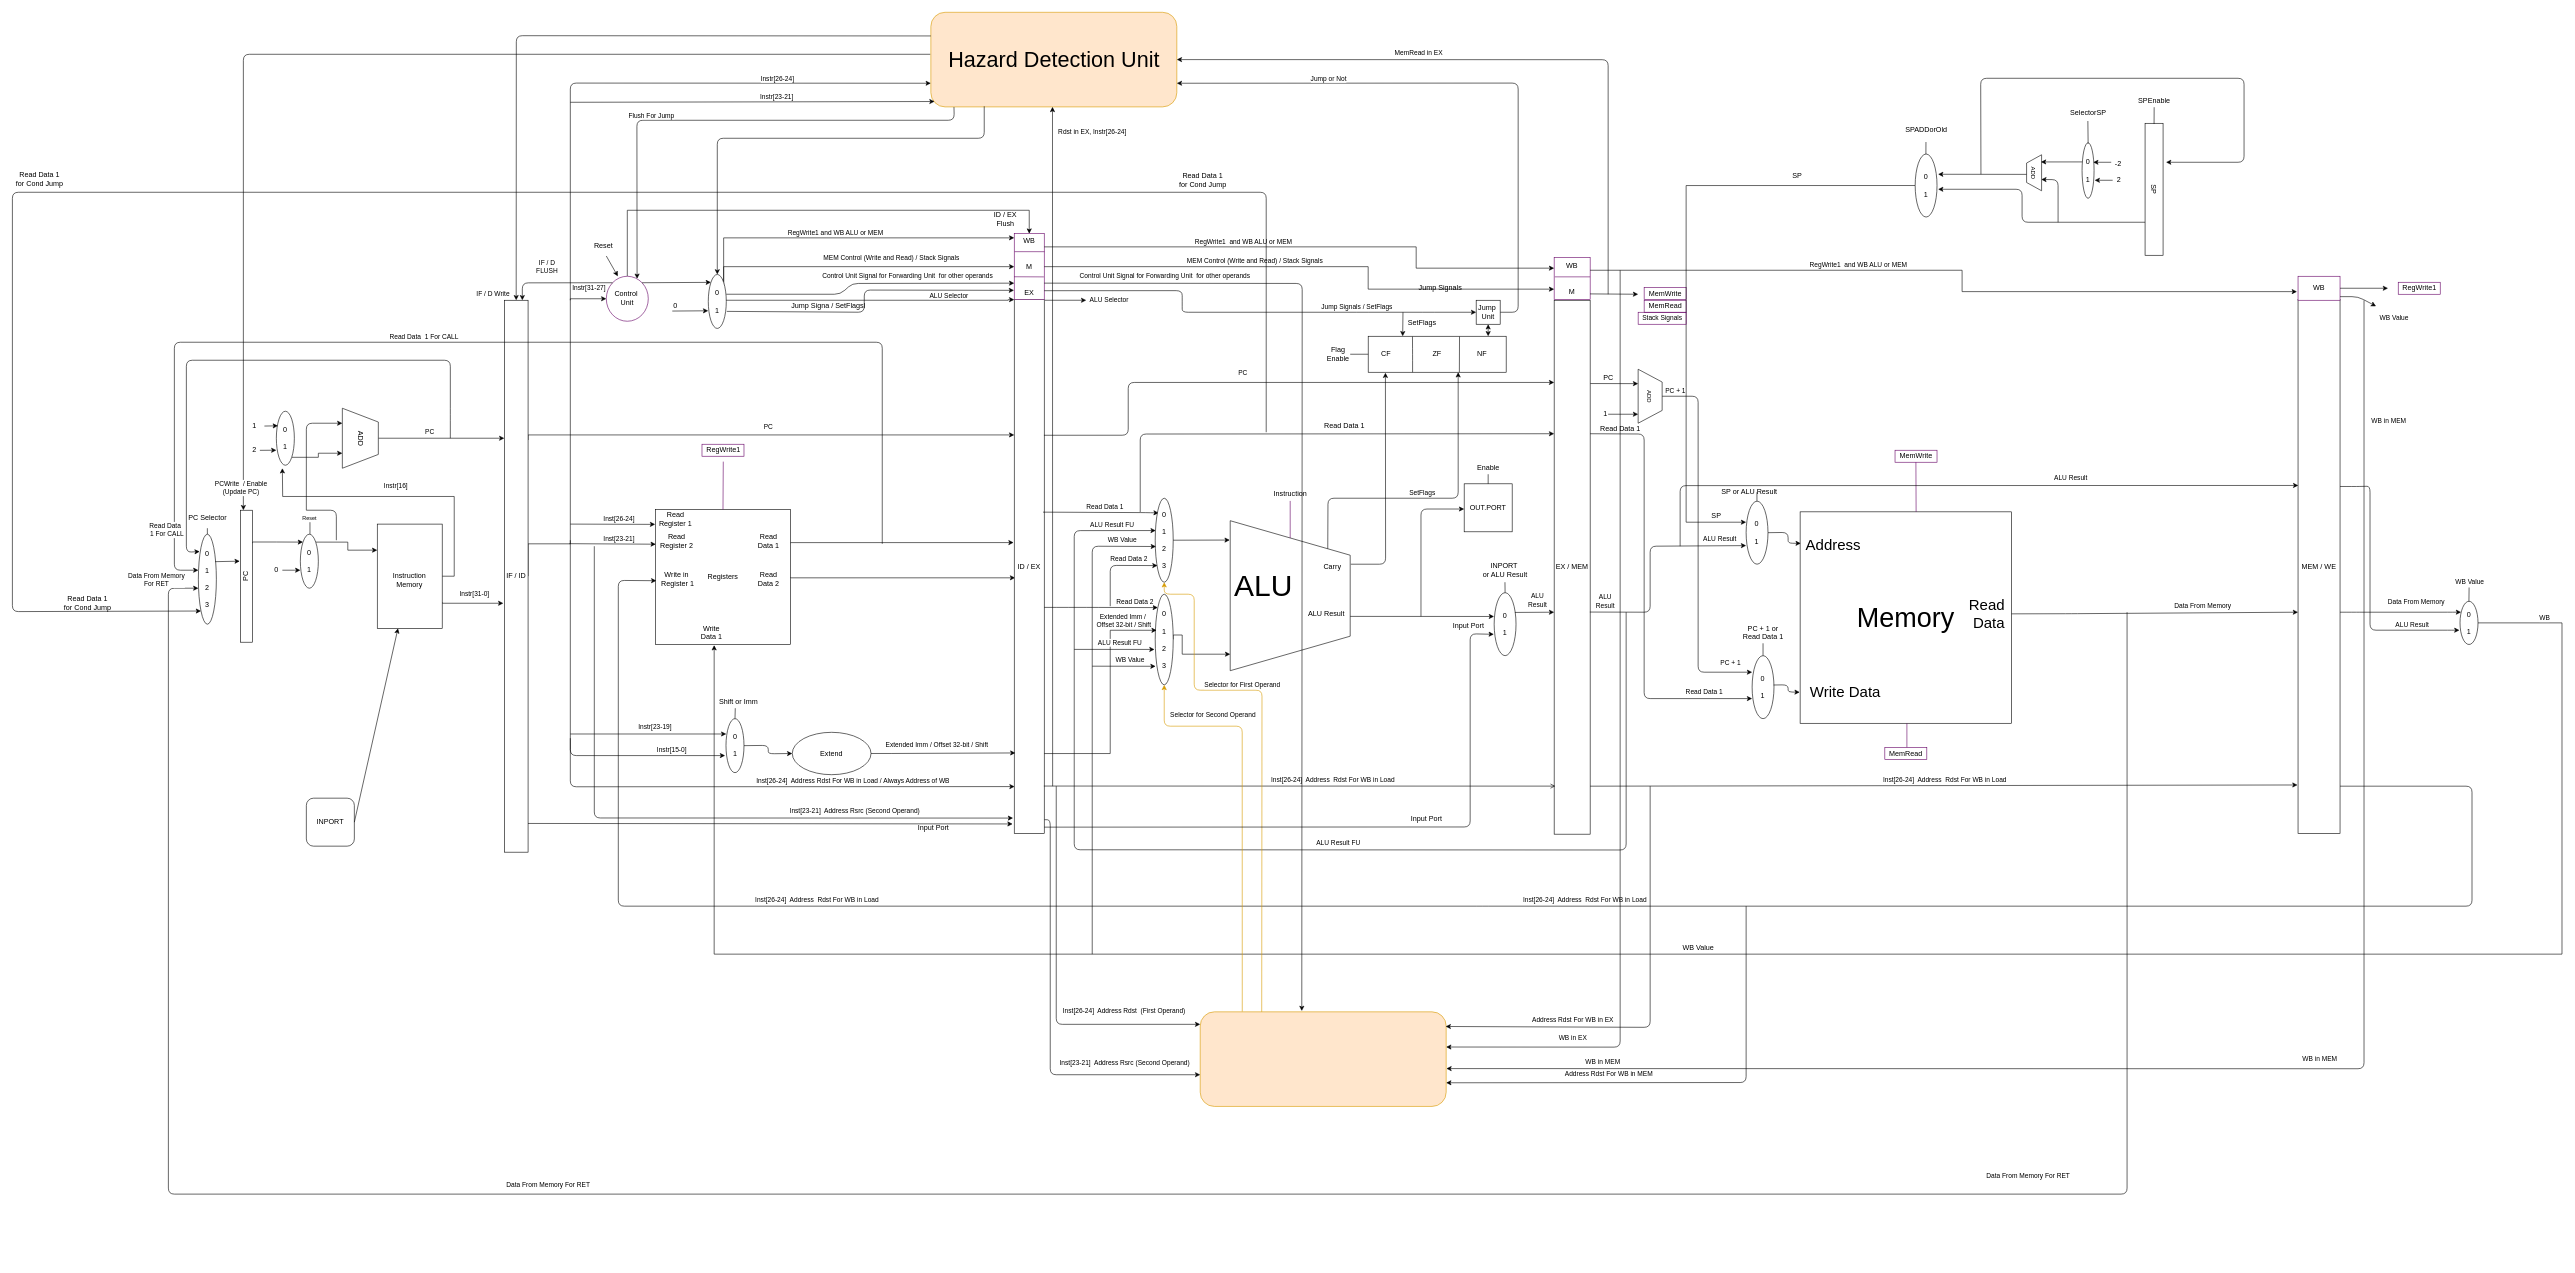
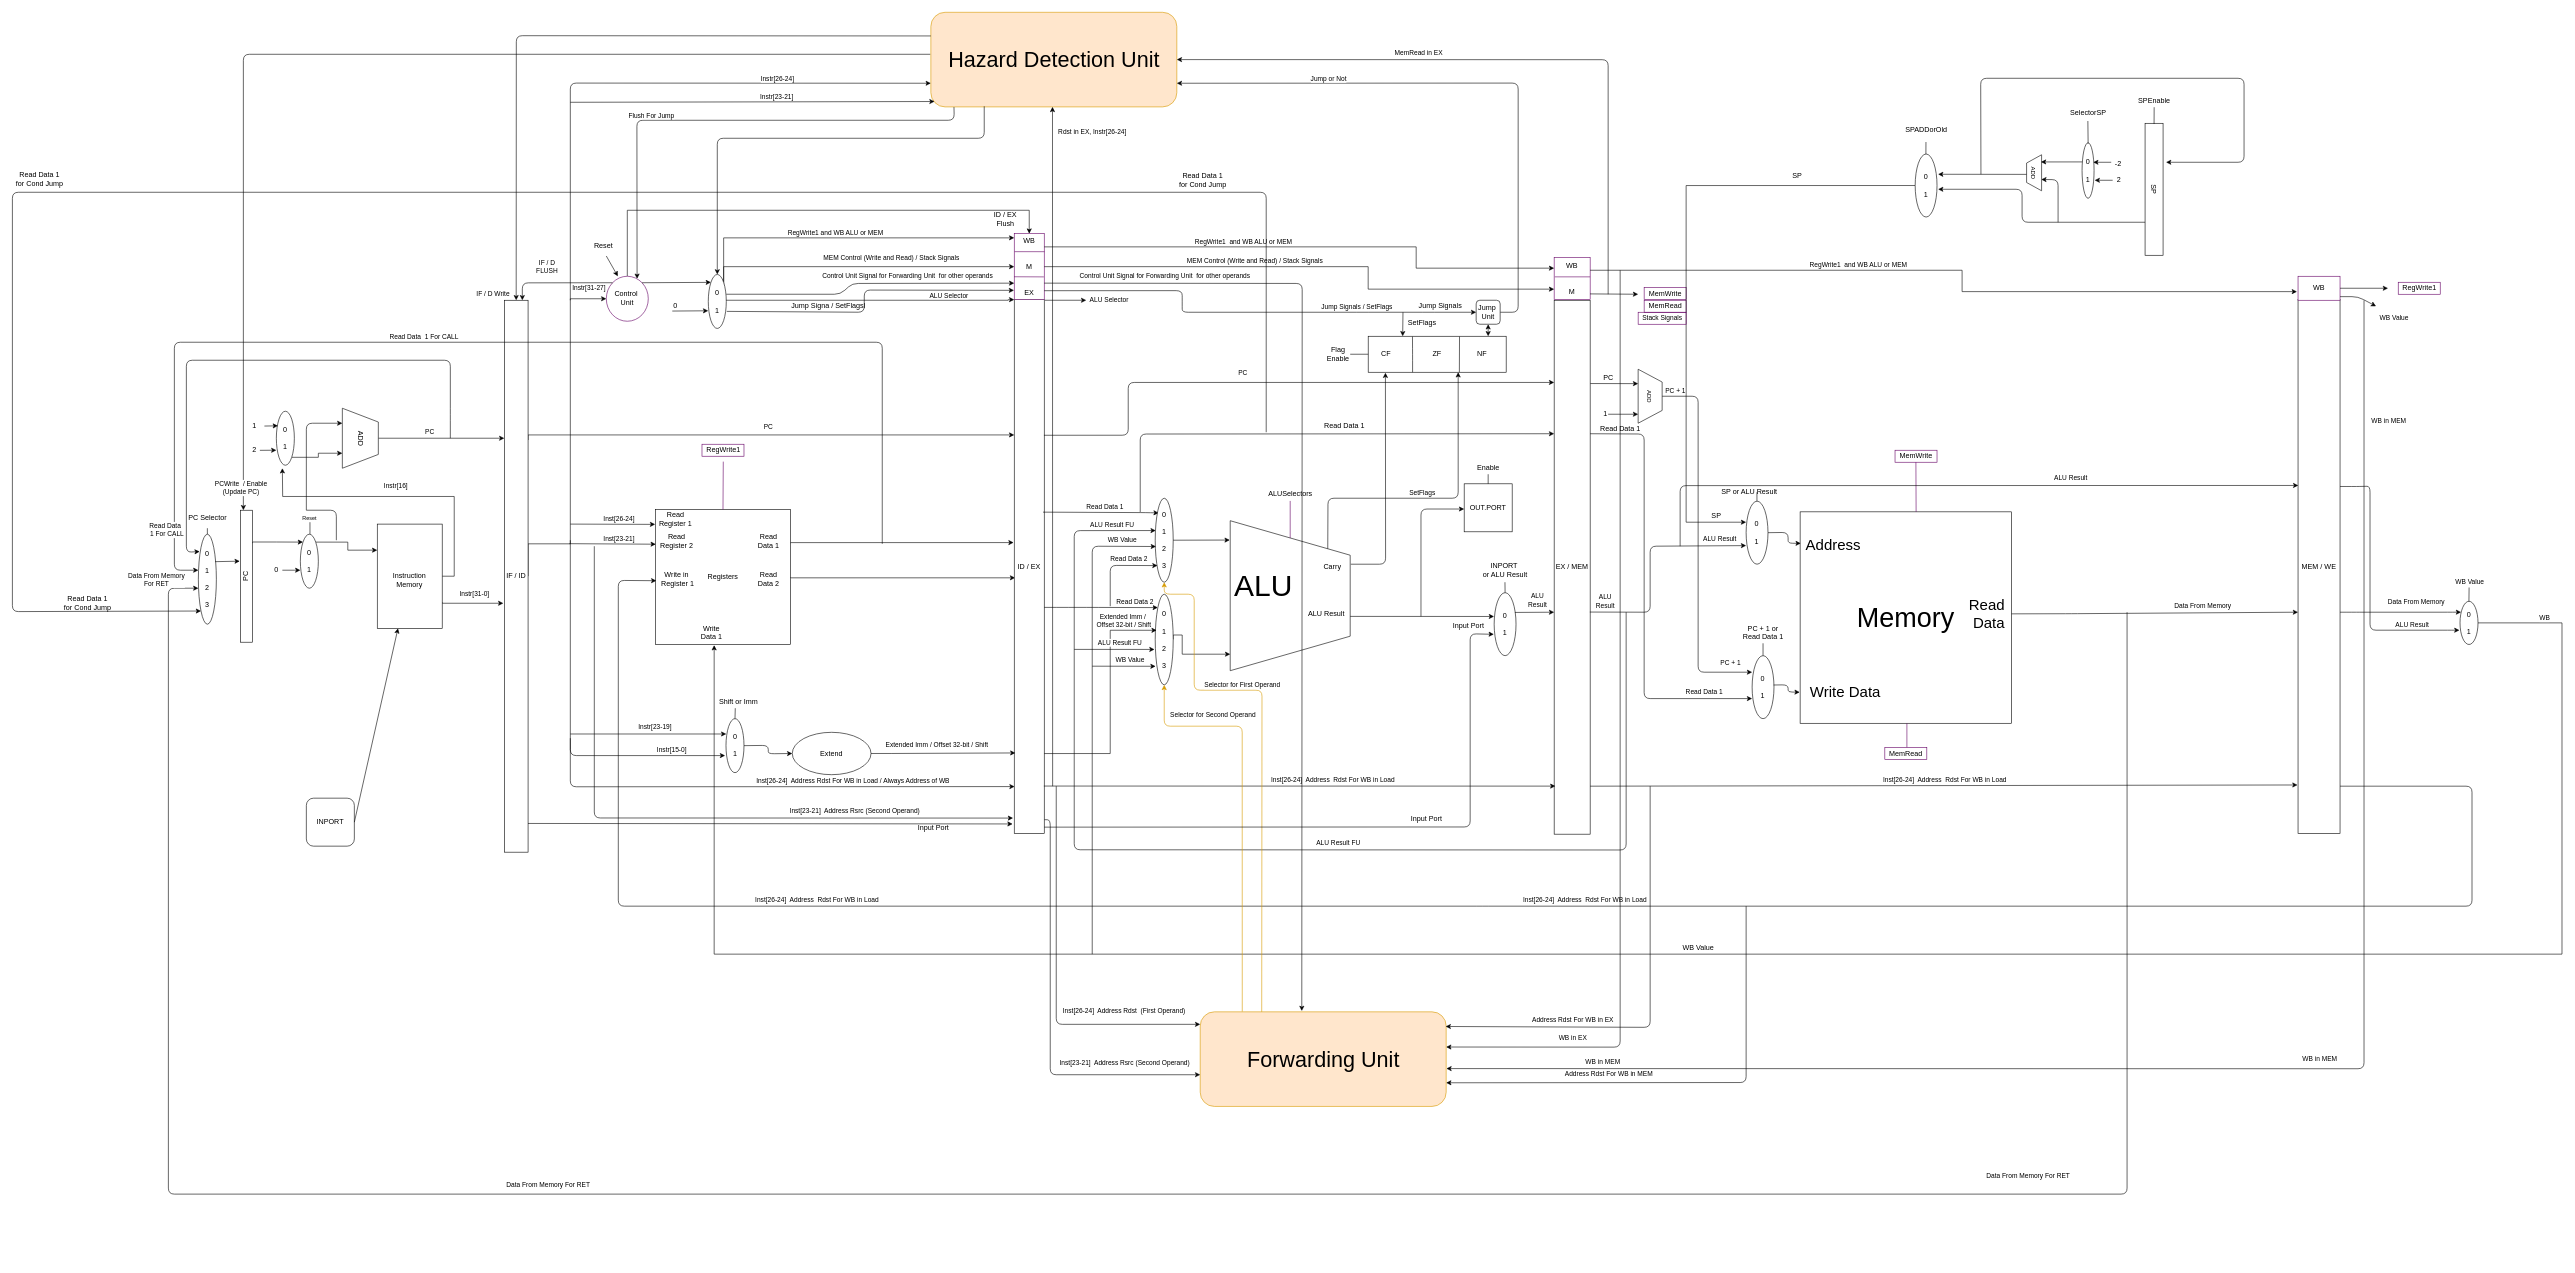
node "Jump Signals": moved (1440, 288) -> (1440, 306)
node "Jump Unit": shape rectangle -> rounded rectangle
node "Instruction": label "Instruction" -> "ALUSelectors"
edge "ID / EX" -> "EX / MEM": arrowhead open -> classic
node "Forwarding Unit": added
